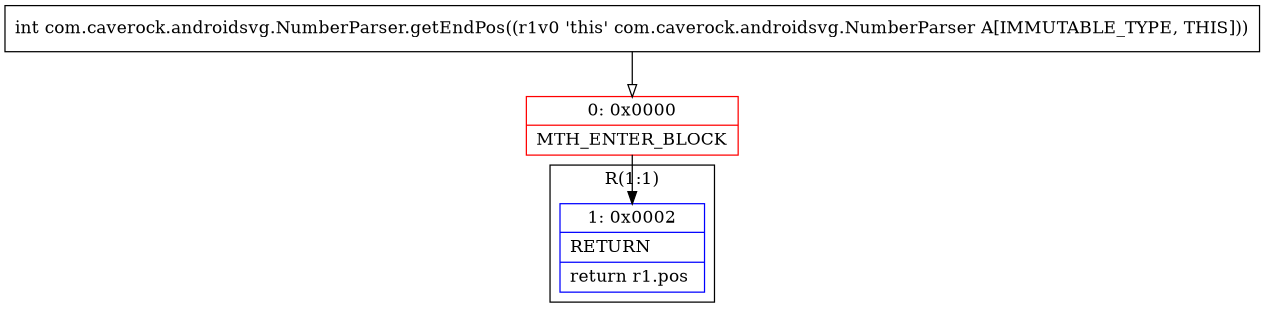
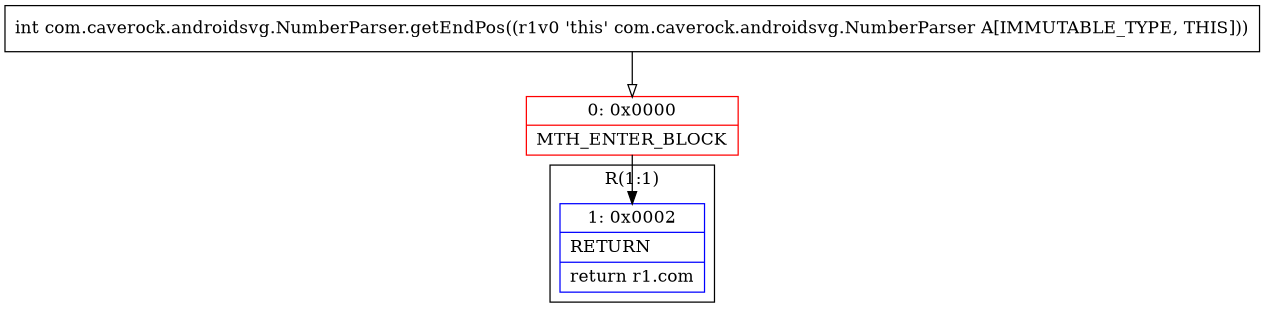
node "1: 0x0002": text "return r1.pos" -> "return r1.com"
